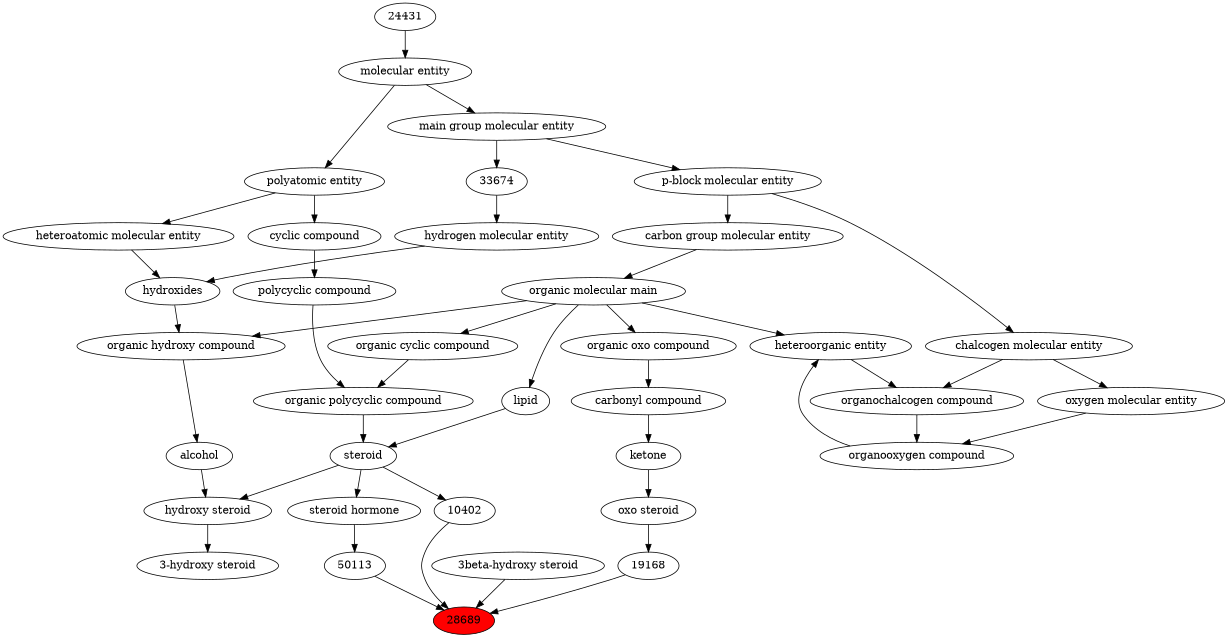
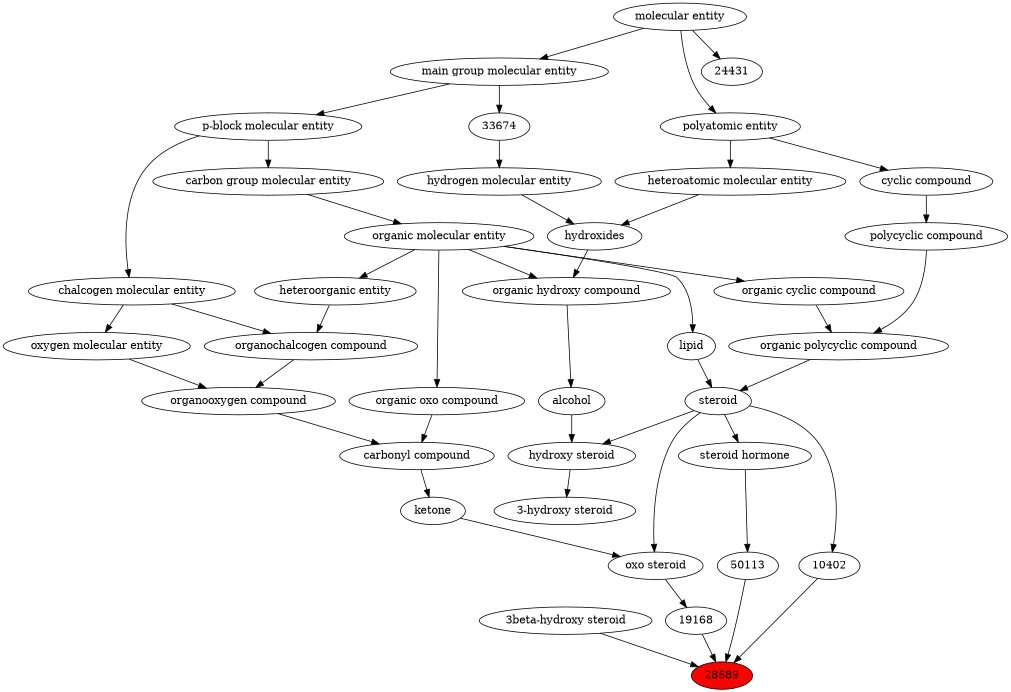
edge "24431" -> "molecular entity": reversed
node "organic molecular main": label "organic molecular main" -> "organic molecular entity"
edge "organooxygen compound" -> "heteroorganic entity": now "organooxygen compound" -> "carbonyl compound"
edge "steroid" -> "oxo steroid": added
